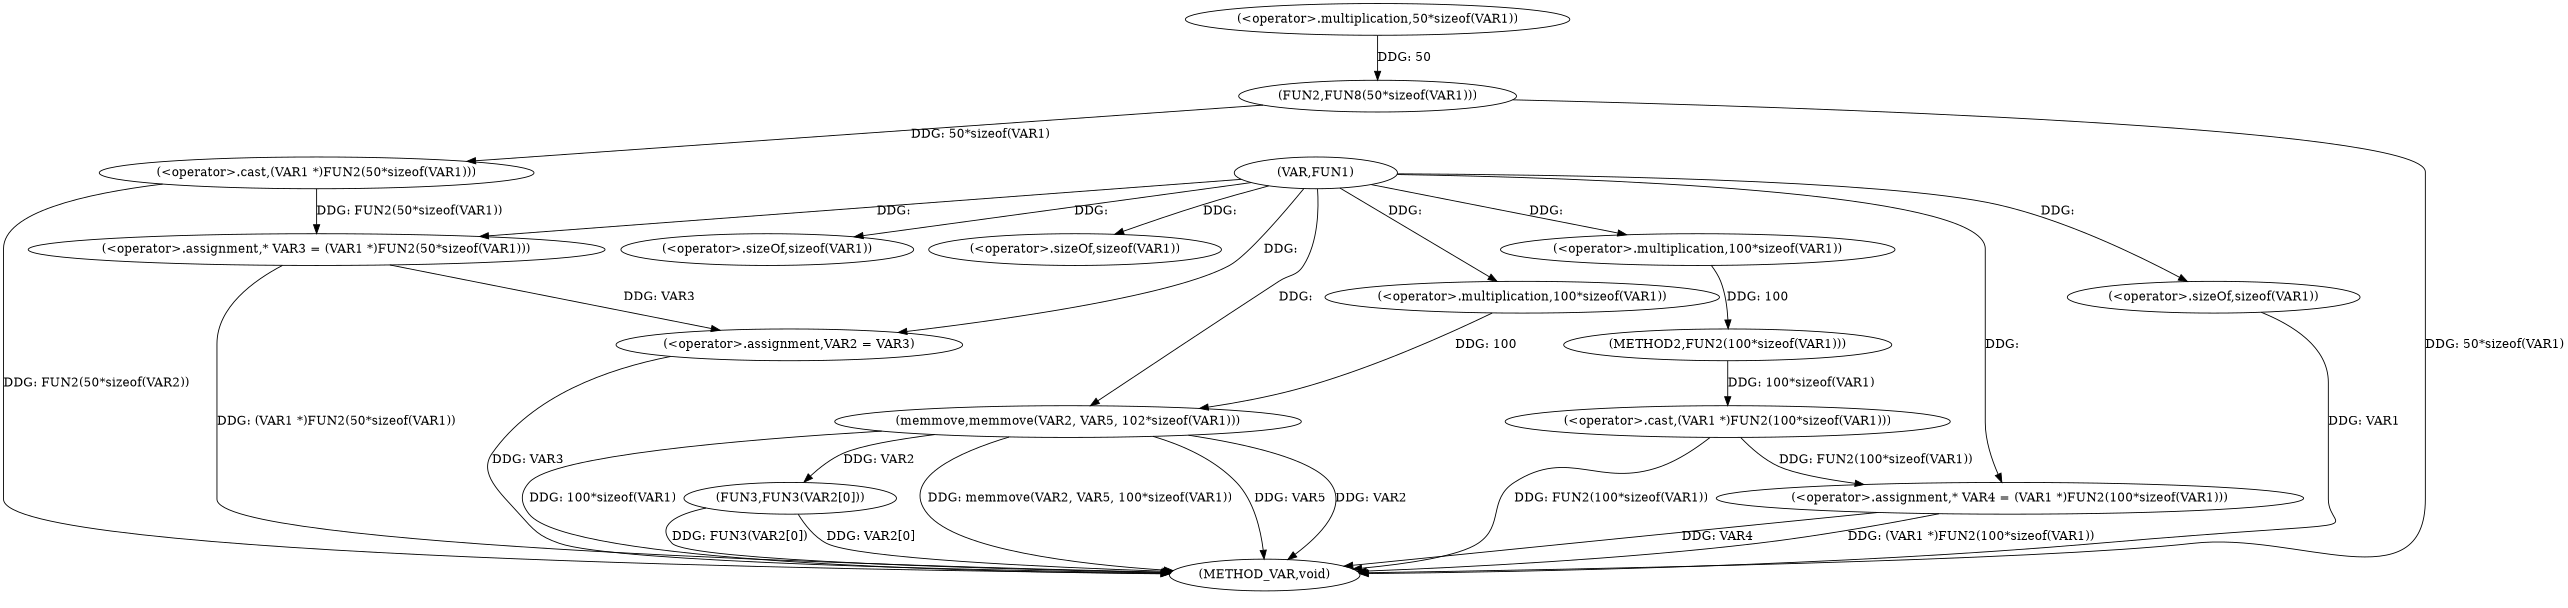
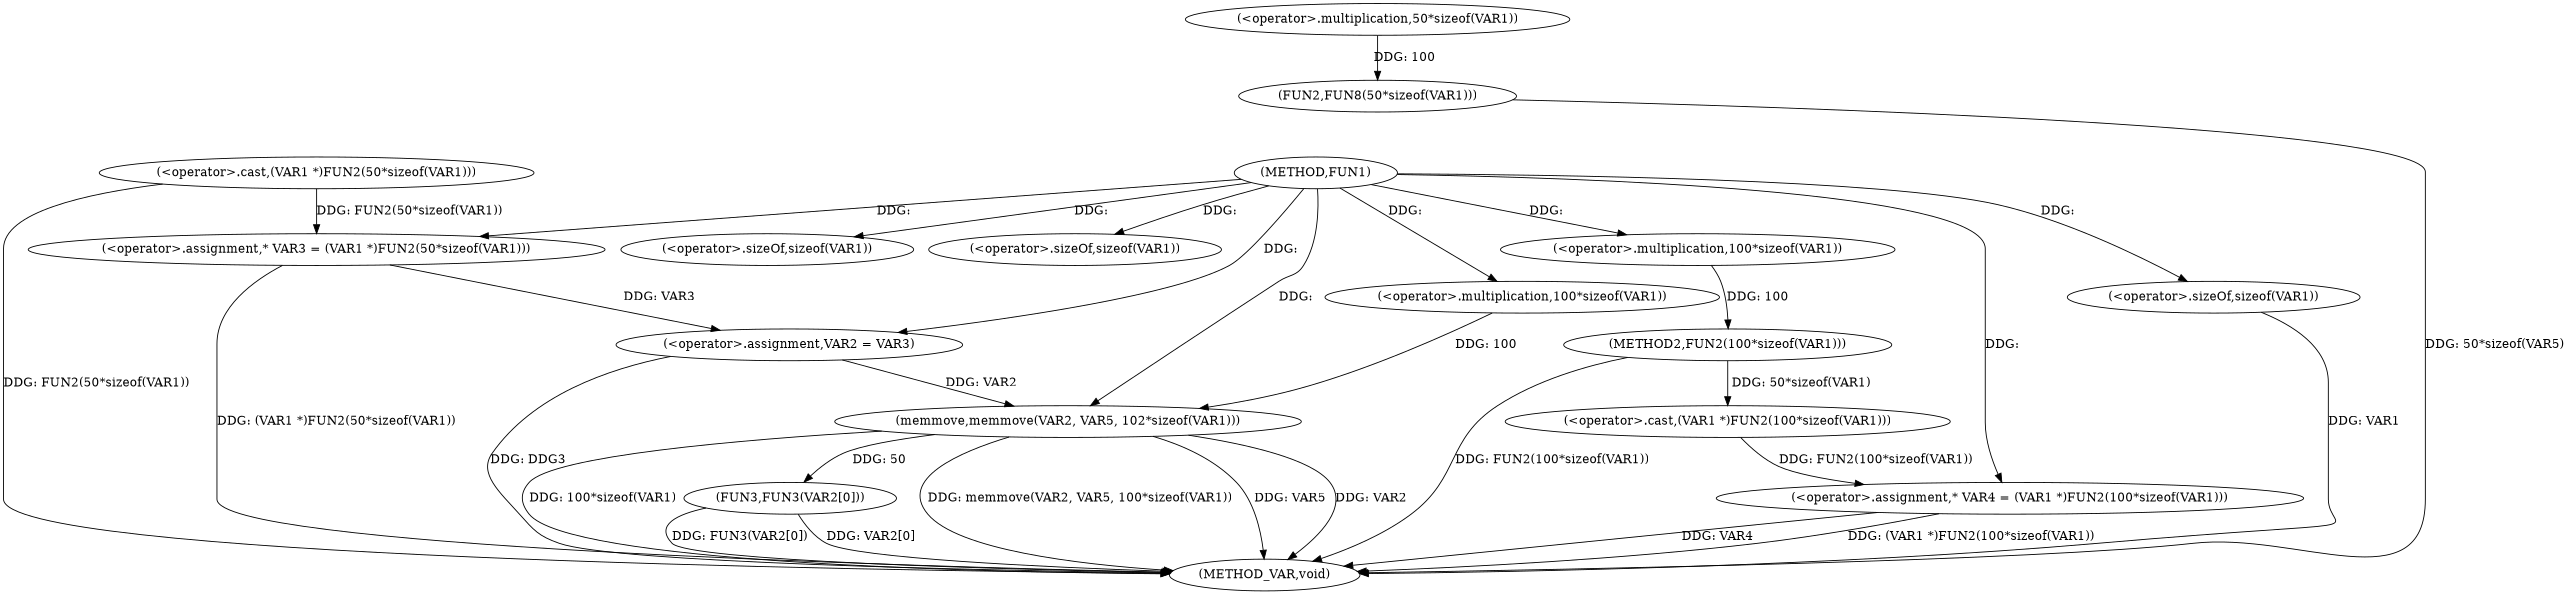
edge "(<operator>.multiplication,50*sizeof(VAR1))" -> "(FUN2,FUN8(50*sizeof(VAR1)))": label "DDG: 50" -> "DDG: 100"
edge "(FUN2,FUN8(50*sizeof(VAR1)))" -> "(<operator>.cast,(VAR1 *)FUN2(50*sizeof(VAR1)))": removed, label "DDG: 50*sizeof(VAR1)"
node "(VAR,FUN1)": label "(VAR,FUN1)" -> "(METHOD,FUN1)"
edge "(FUN2,FUN8(50*sizeof(VAR1)))" -> "(METHOD_VAR,void)": label "DDG: 50*sizeof(VAR1)" -> "DDG: 50*sizeof(VAR5)"
edge "(<operator>.assignment,VAR2 = VAR3)" -> "(memmove,memmove(VAR2, VAR5, 102*sizeof(VAR1)))": added, label "DDG: VAR2"
edge "(<operator>.cast,(VAR1 *)FUN2(50*sizeof(VAR1)))" -> "(METHOD_VAR,void)": label "DDG: FUN2(50*sizeof(VAR2))" -> "DDG: FUN2(50*sizeof(VAR1))"
edge "(METHOD2,FUN2(100*sizeof(VAR1)))" -> "(<operator>.cast,(VAR1 *)FUN2(100*sizeof(VAR1)))": label "DDG: 100*sizeof(VAR1)" -> "DDG: 50*sizeof(VAR1)"
edge "(<operator>.assignment,VAR2 = VAR3)" -> "(METHOD_VAR,void)": label "DDG: VAR3" -> "DDG: DDG3"
edge "(memmove,memmove(VAR2, VAR5, 102*sizeof(VAR1)))" -> "(FUN3,FUN3(VAR2[0]))": label "DDG: VAR2" -> "DDG: 50"
edge "(<operator>.cast,(VAR1 *)FUN2(100*sizeof(VAR1)))" -> "(METHOD_VAR,void)": now "(METHOD2,FUN2(100*sizeof(VAR1)))" -> "(METHOD_VAR,void)"
